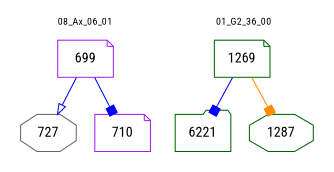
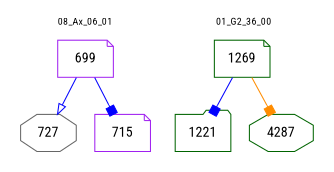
node "710": label "710" -> "715"
node "6221": label "6221" -> "1221"
node "1287": label "1287" -> "4287"
